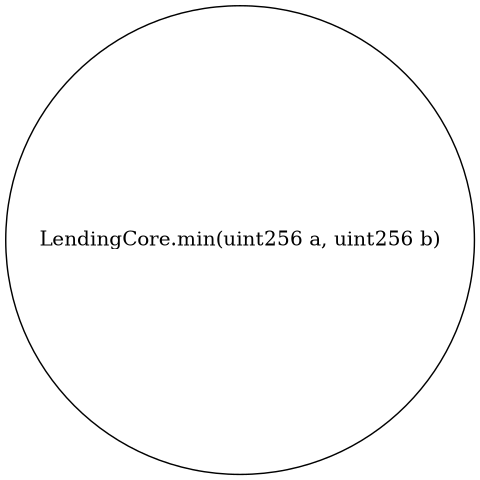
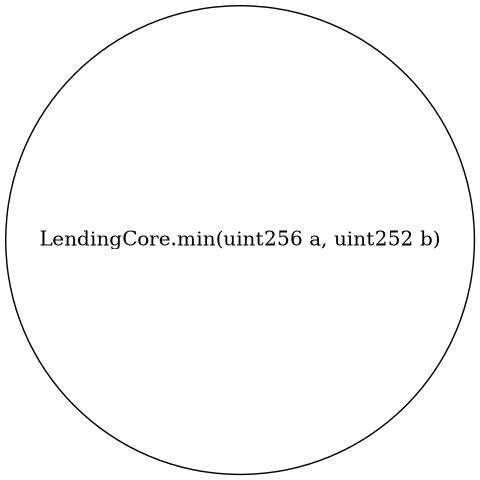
node "LendingCore.min(uint256 a, uint256 b)": label "LendingCore.min(uint256 a, uint256 b)" -> "LendingCore.min(uint256 a, uint252 b)"
